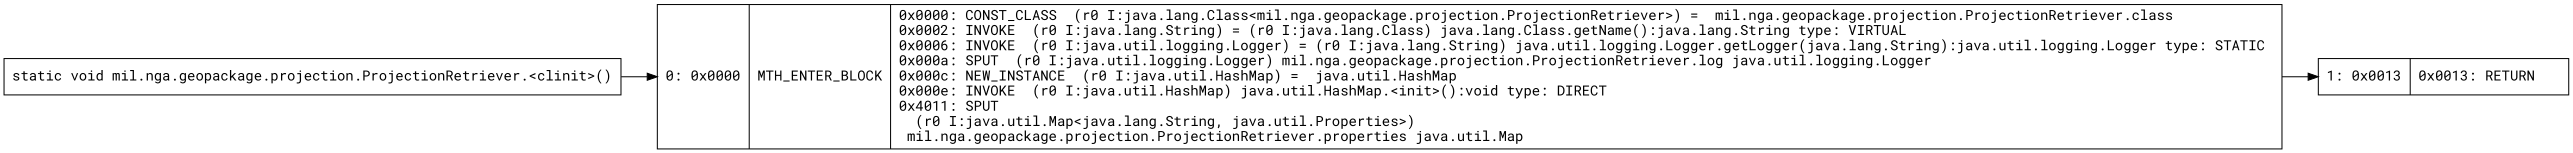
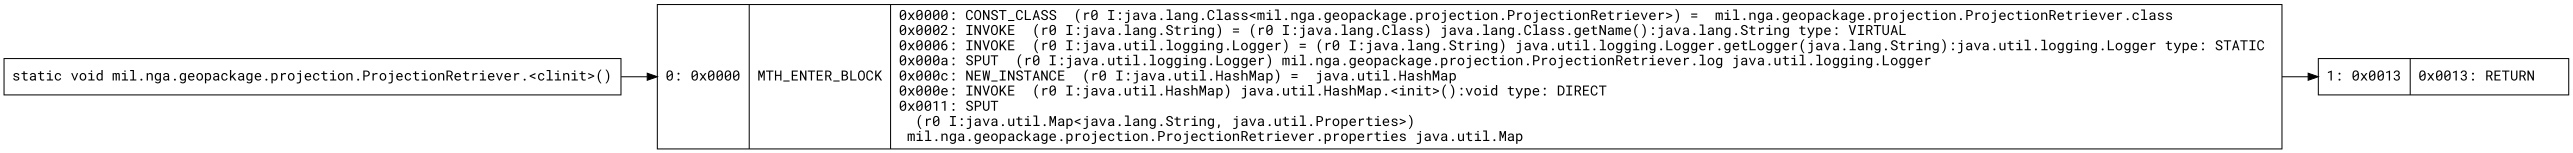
node "0: 0x0000": text "0x4011: SPUT" -> "0x0011: SPUT"
